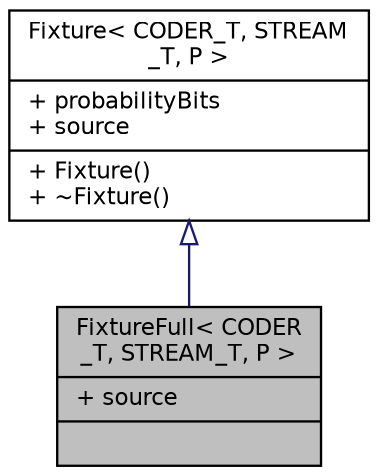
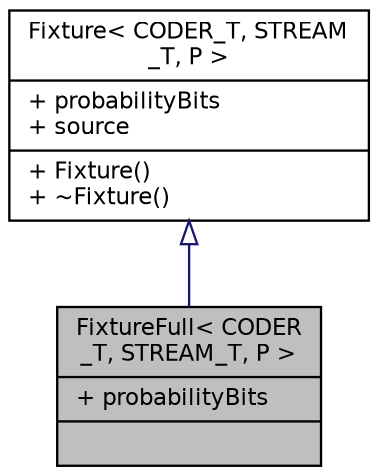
node "FixtureFull< CODER": text "+ source" -> "+ probabilityBits"
